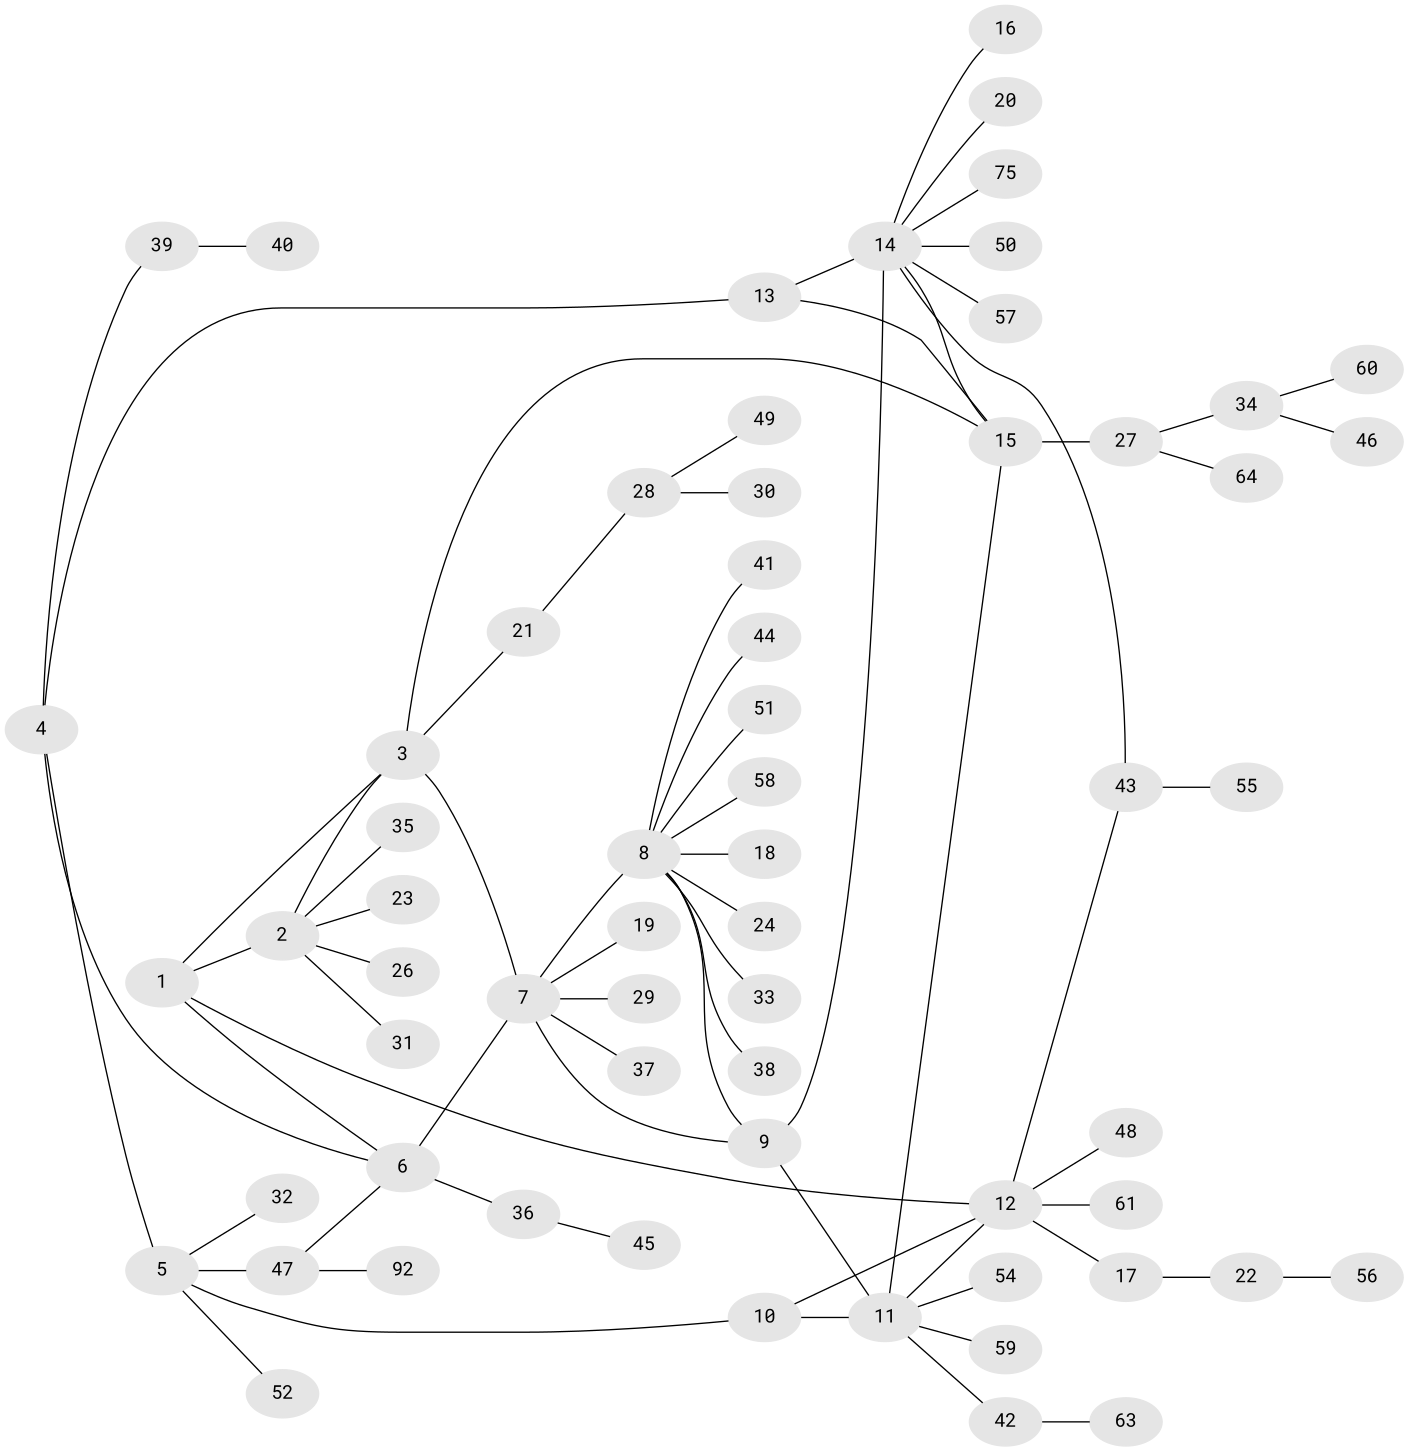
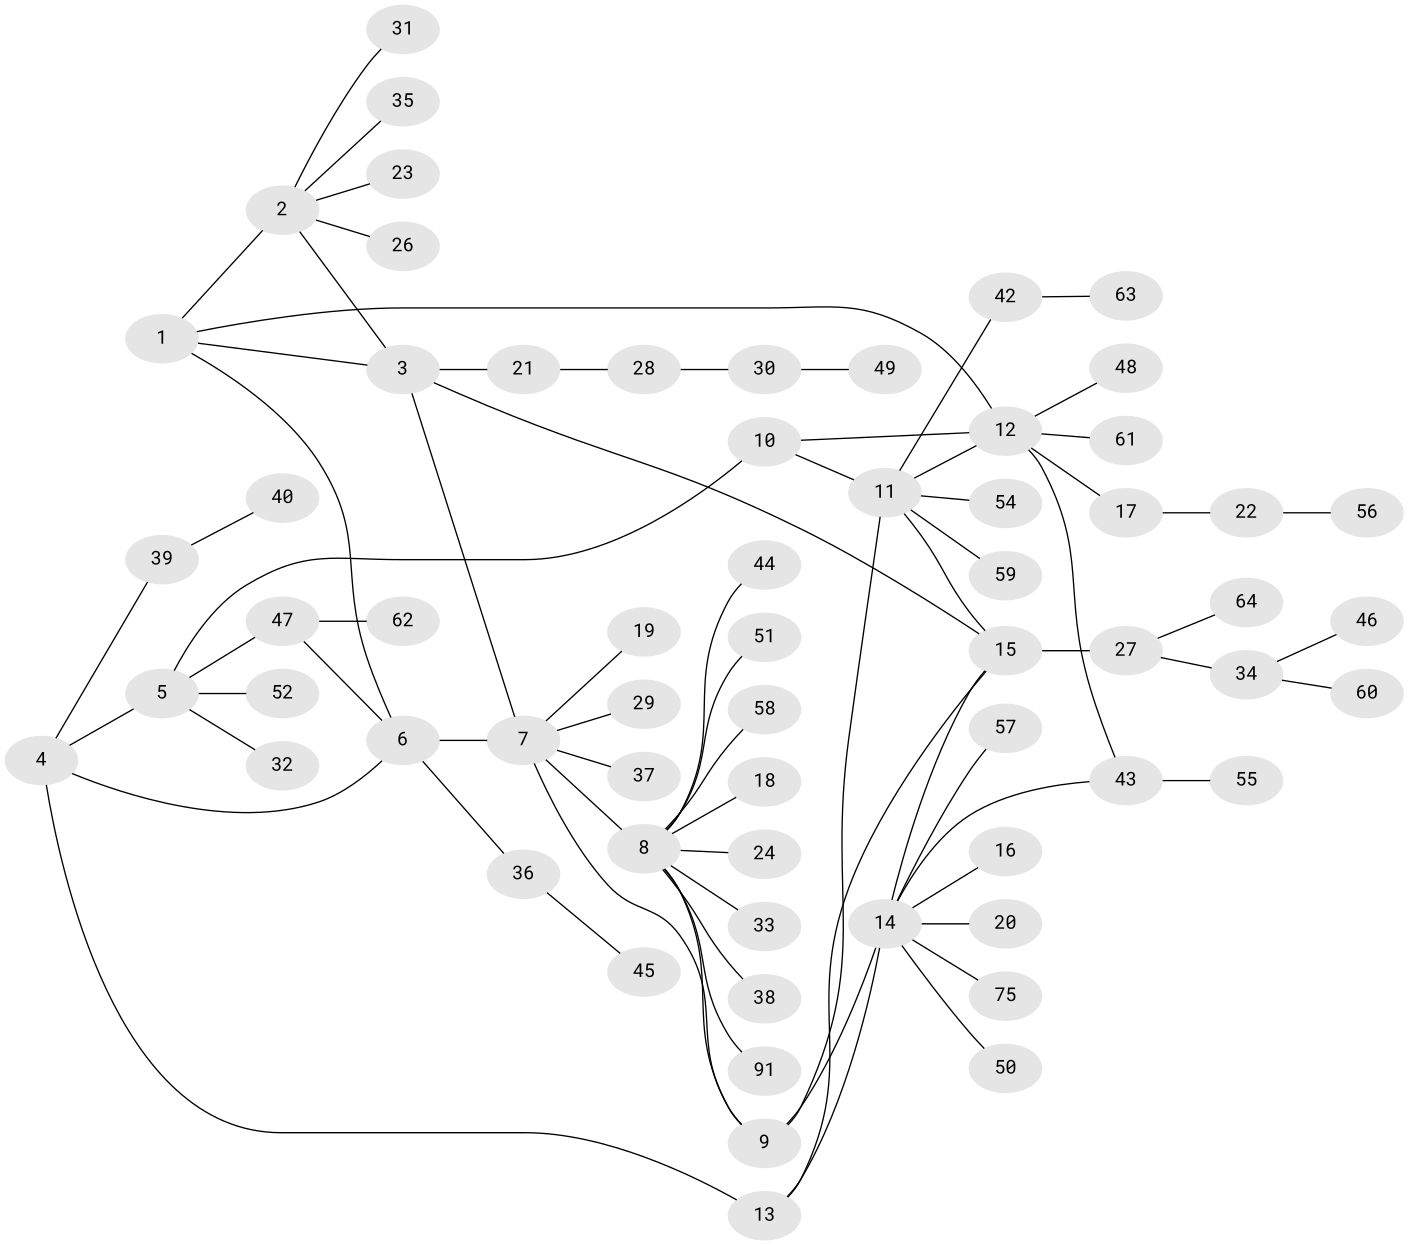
edge "49" -- "28": now "49" -- "30"
node "41": label "41" -> "91"
node "92": label "92" -> "62"
